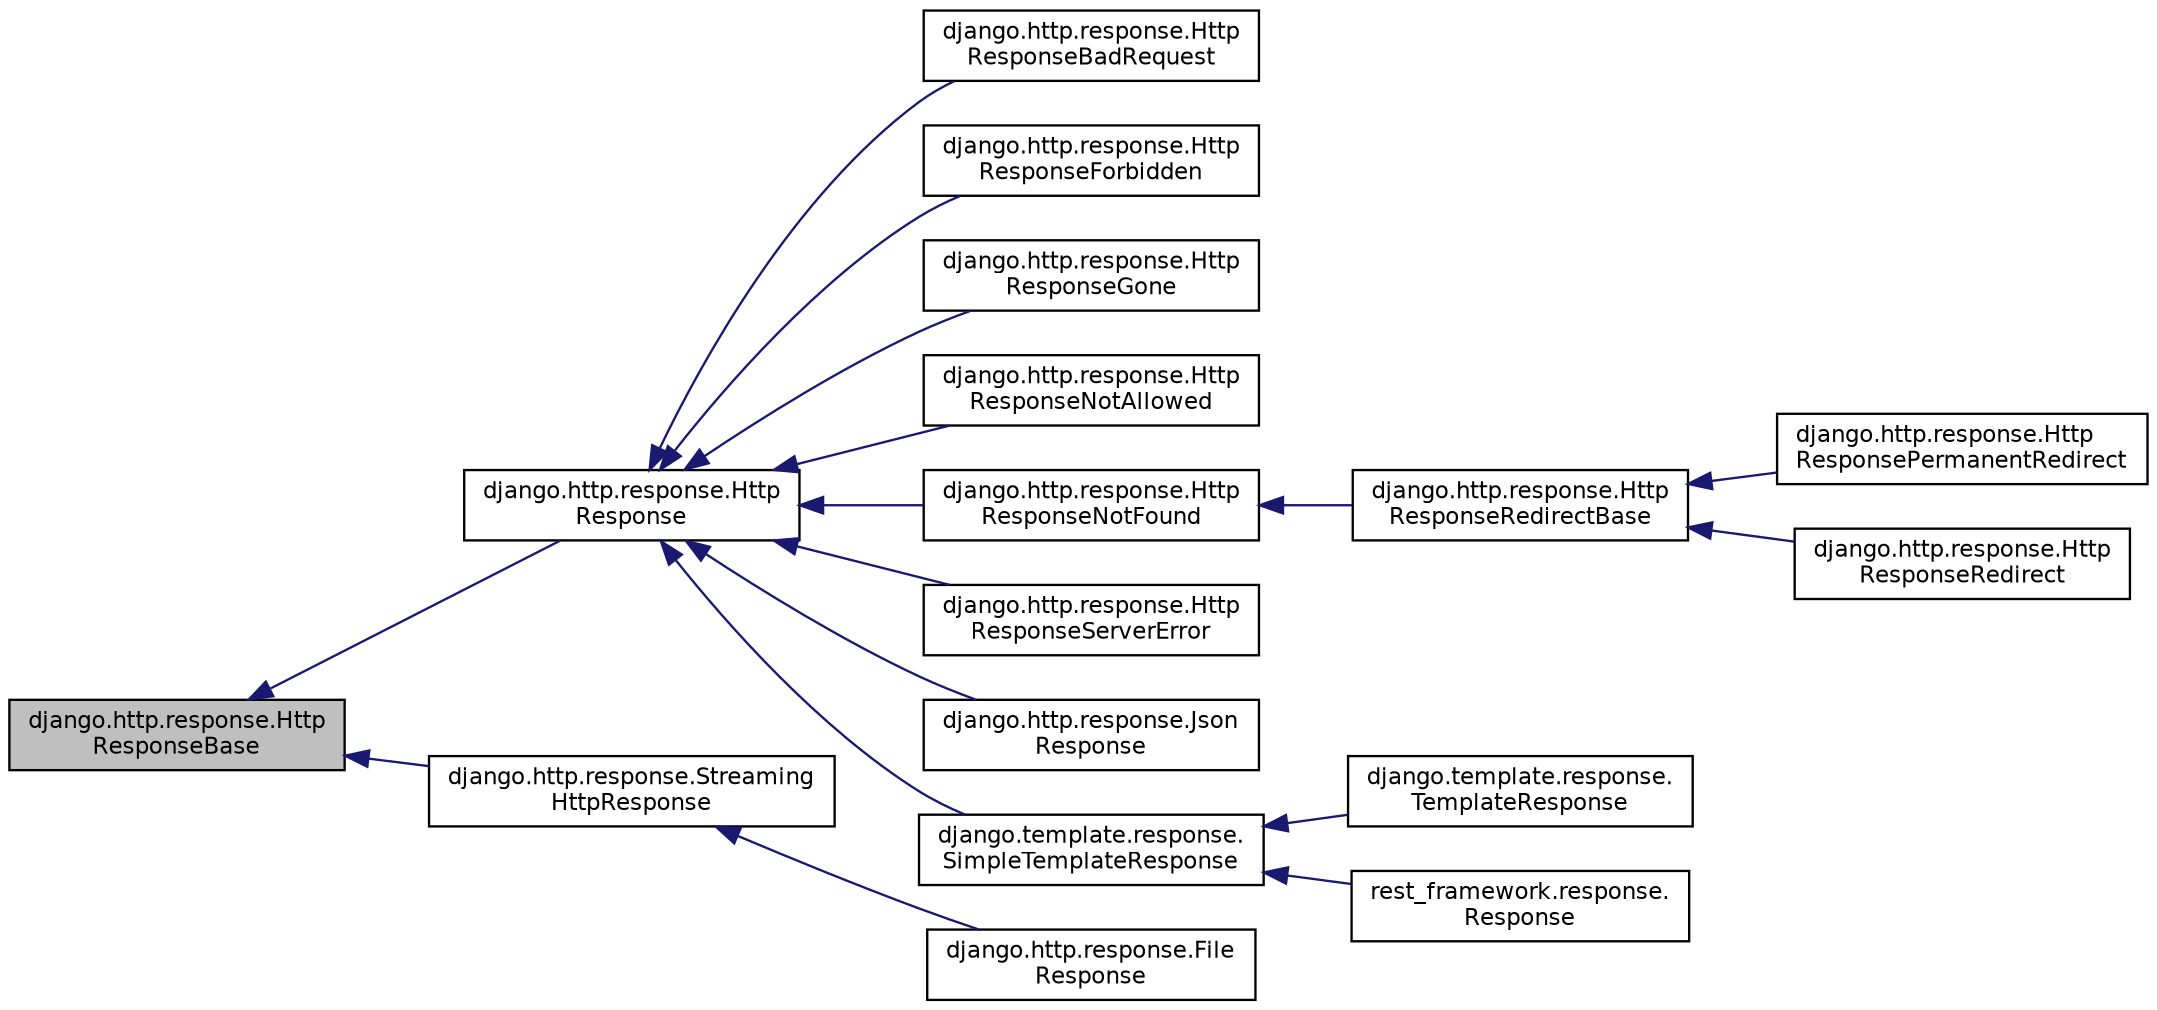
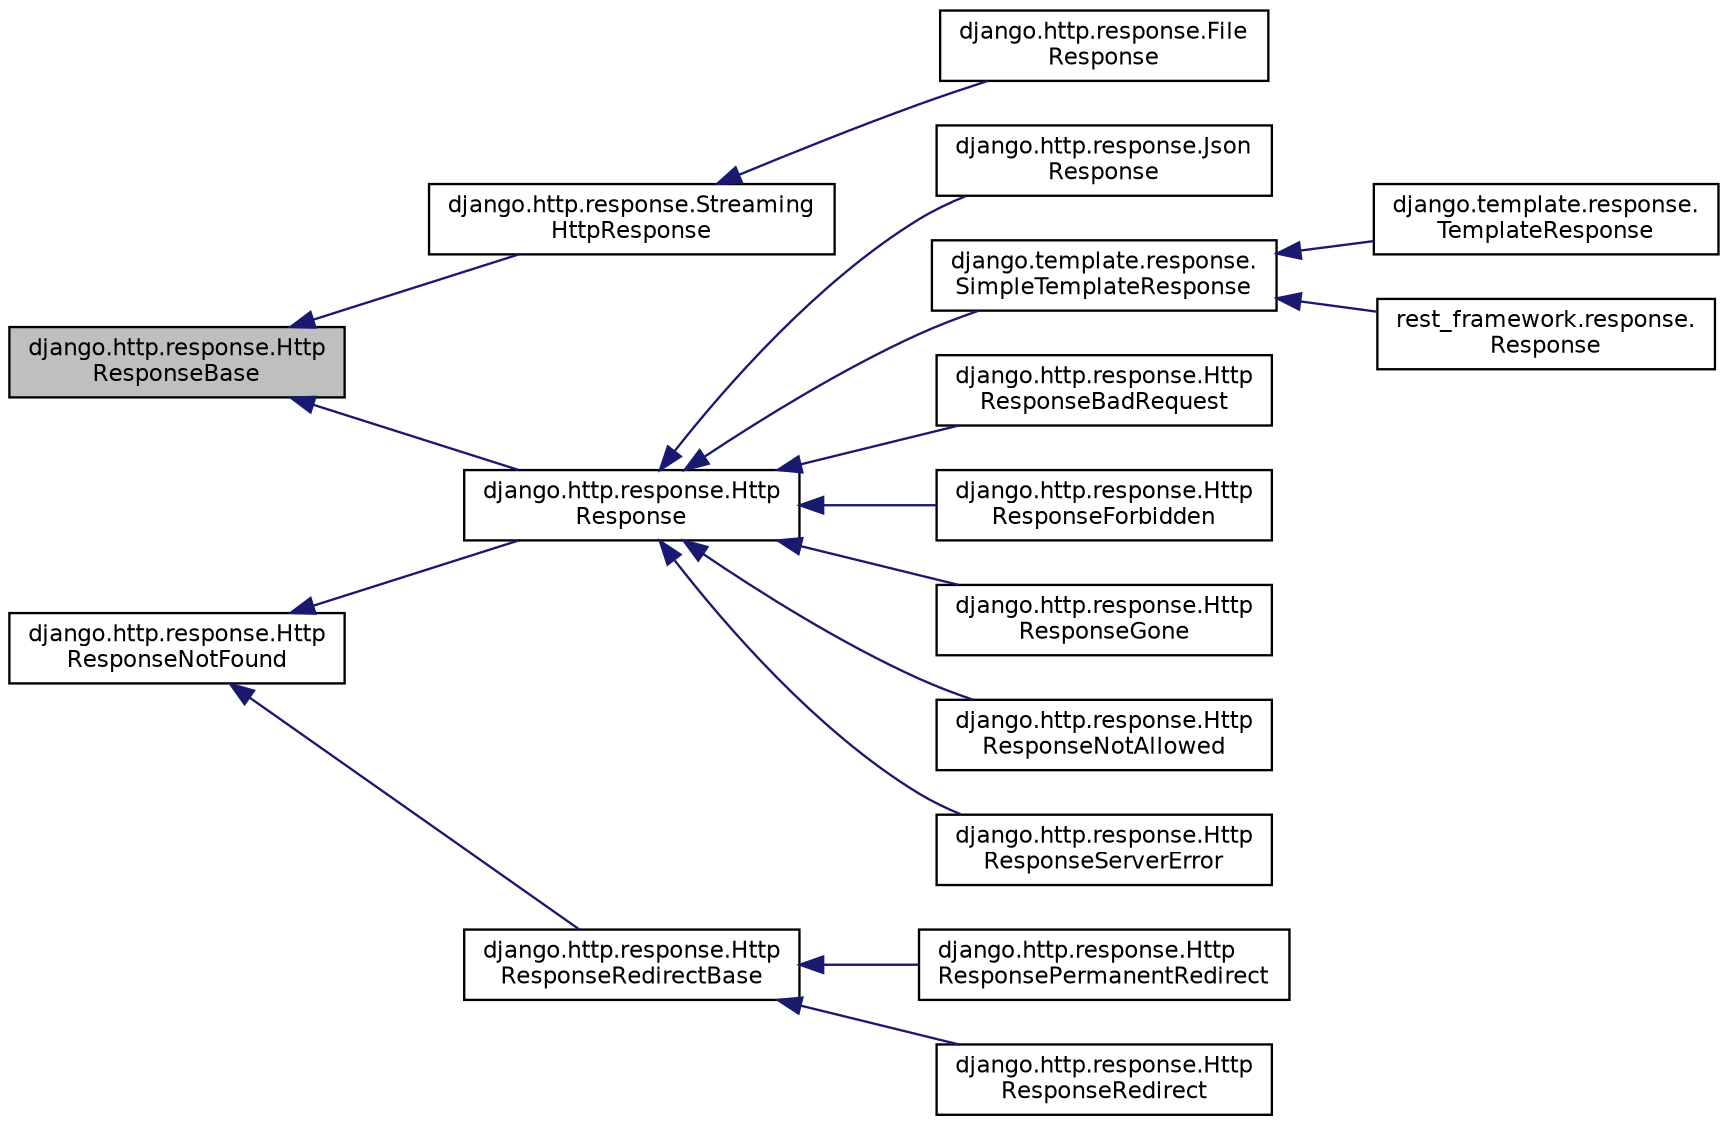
edge "django.http.response.Http ResponseNotFound" -> "django.http.response.Http Response": reversed
